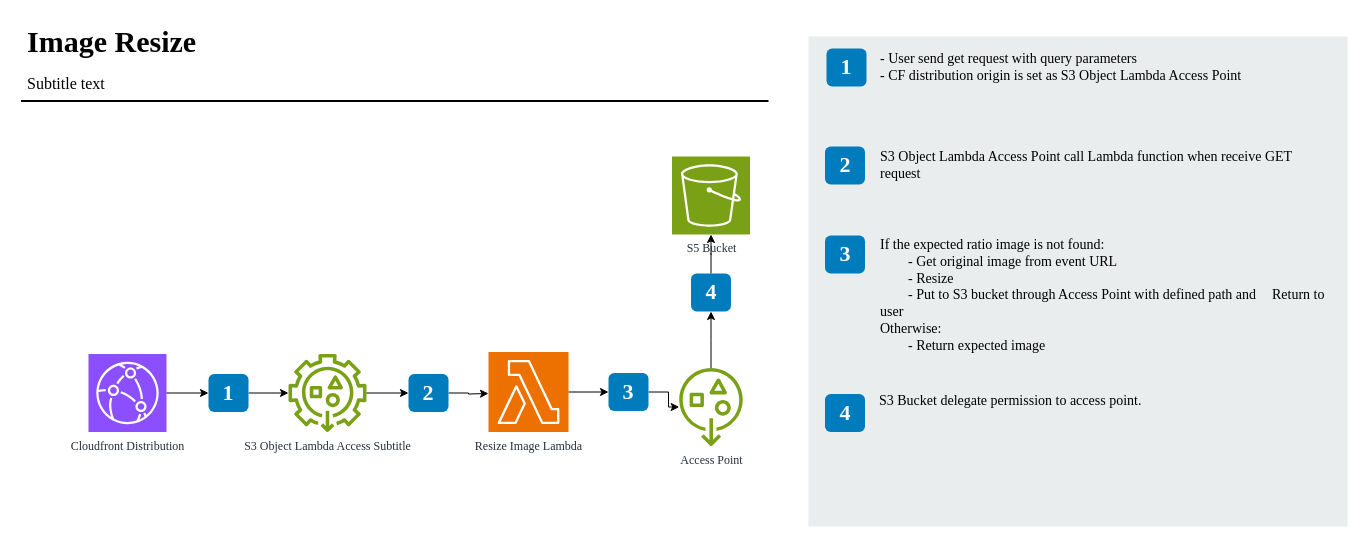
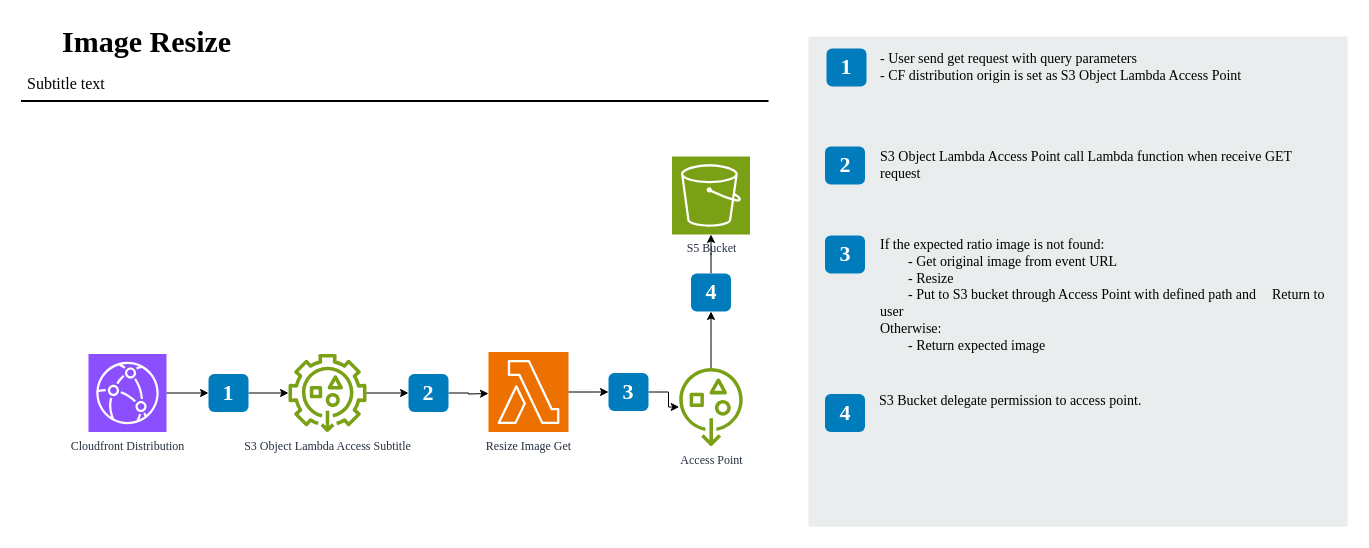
node "Image Resize": moved (135, 41) -> (170, 41)
node "Resize Image Lambda": label "Resize Image Lambda" -> "Resize Image Get"
